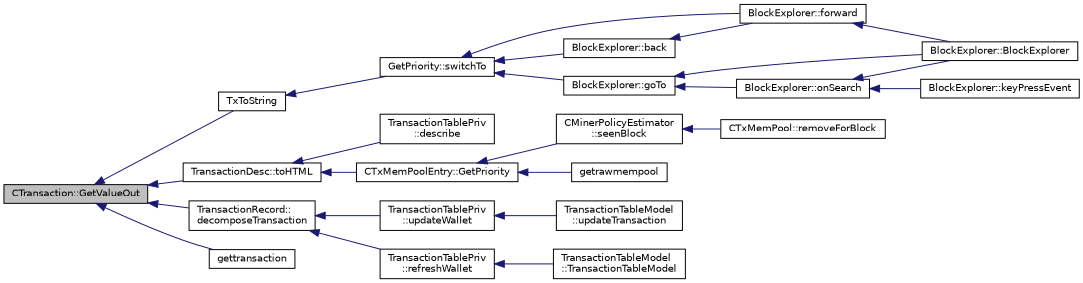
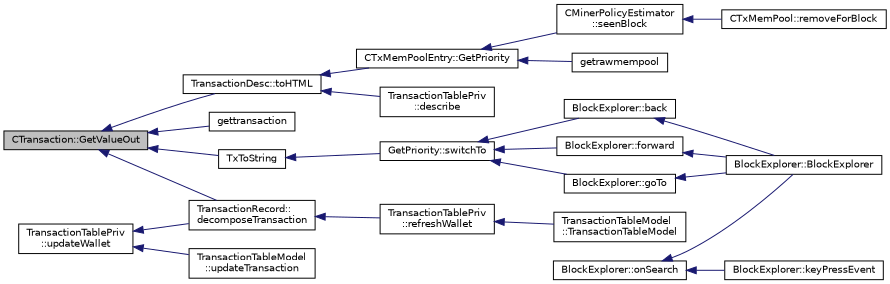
edge "BlockExplorer::forward" -> "BlockExplorer::back": now "BlockExplorer::BlockExplorer" -> "BlockExplorer::back"
edge "BlockExplorer::onSearch" -> "BlockExplorer::goTo": removed
edge "TransactionTablePriv ::updateWallet" -> "TransactionRecord:: decomposeTransaction": reversed
